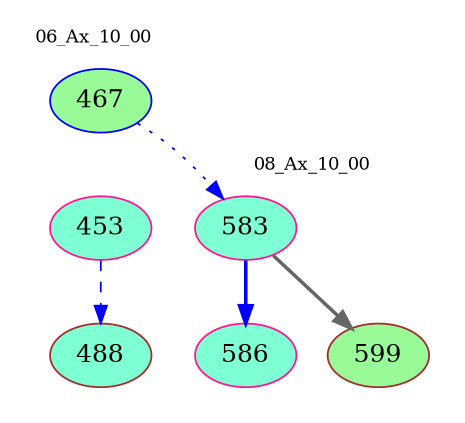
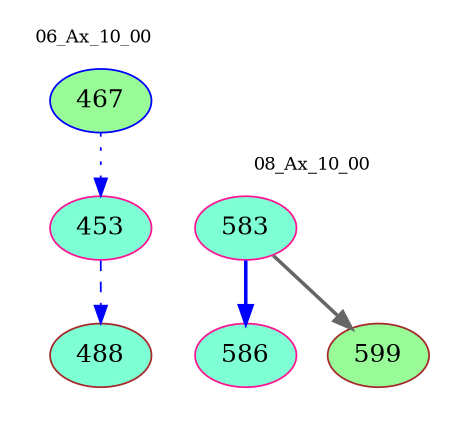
edge "467" -> "583": now "467" -> "453"
